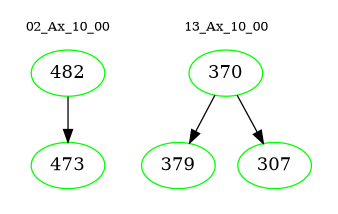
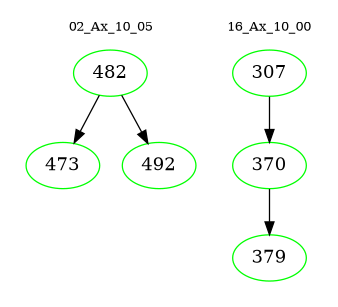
cluster "02_Ax_10_00": label "02_Ax_10_00" -> "02_Ax_10_05"
cluster "13_Ax_10_00": label "13_Ax_10_00" -> "16_Ax_10_00"
edge "370" -> "307": reversed
node "492": added
